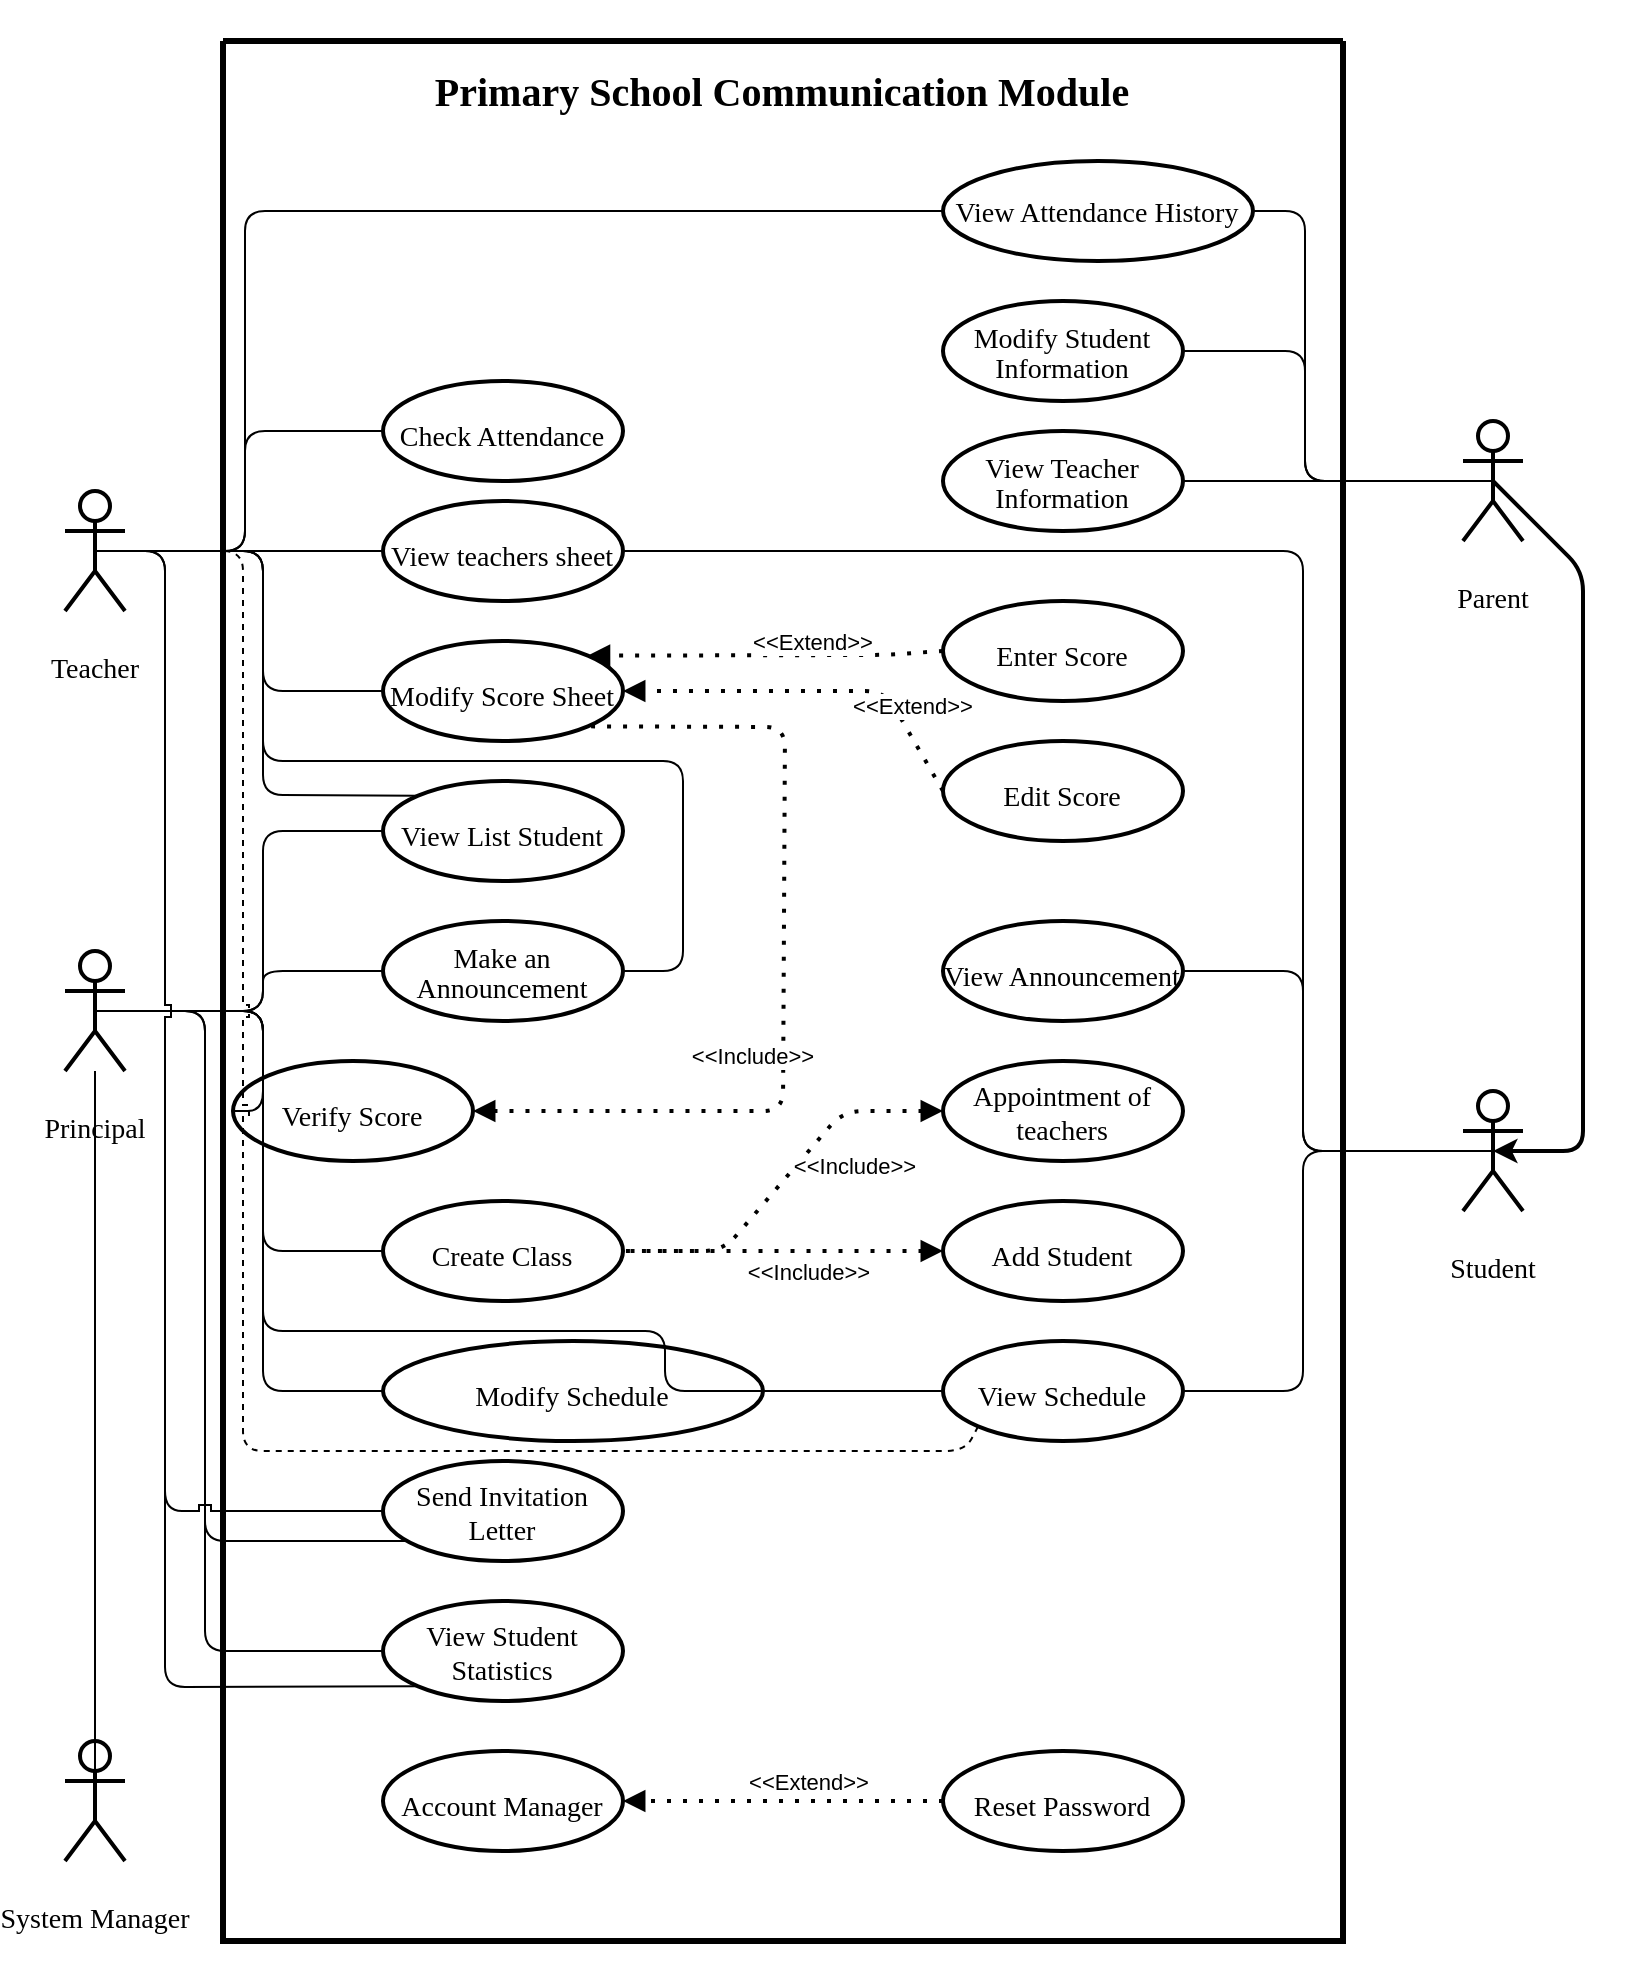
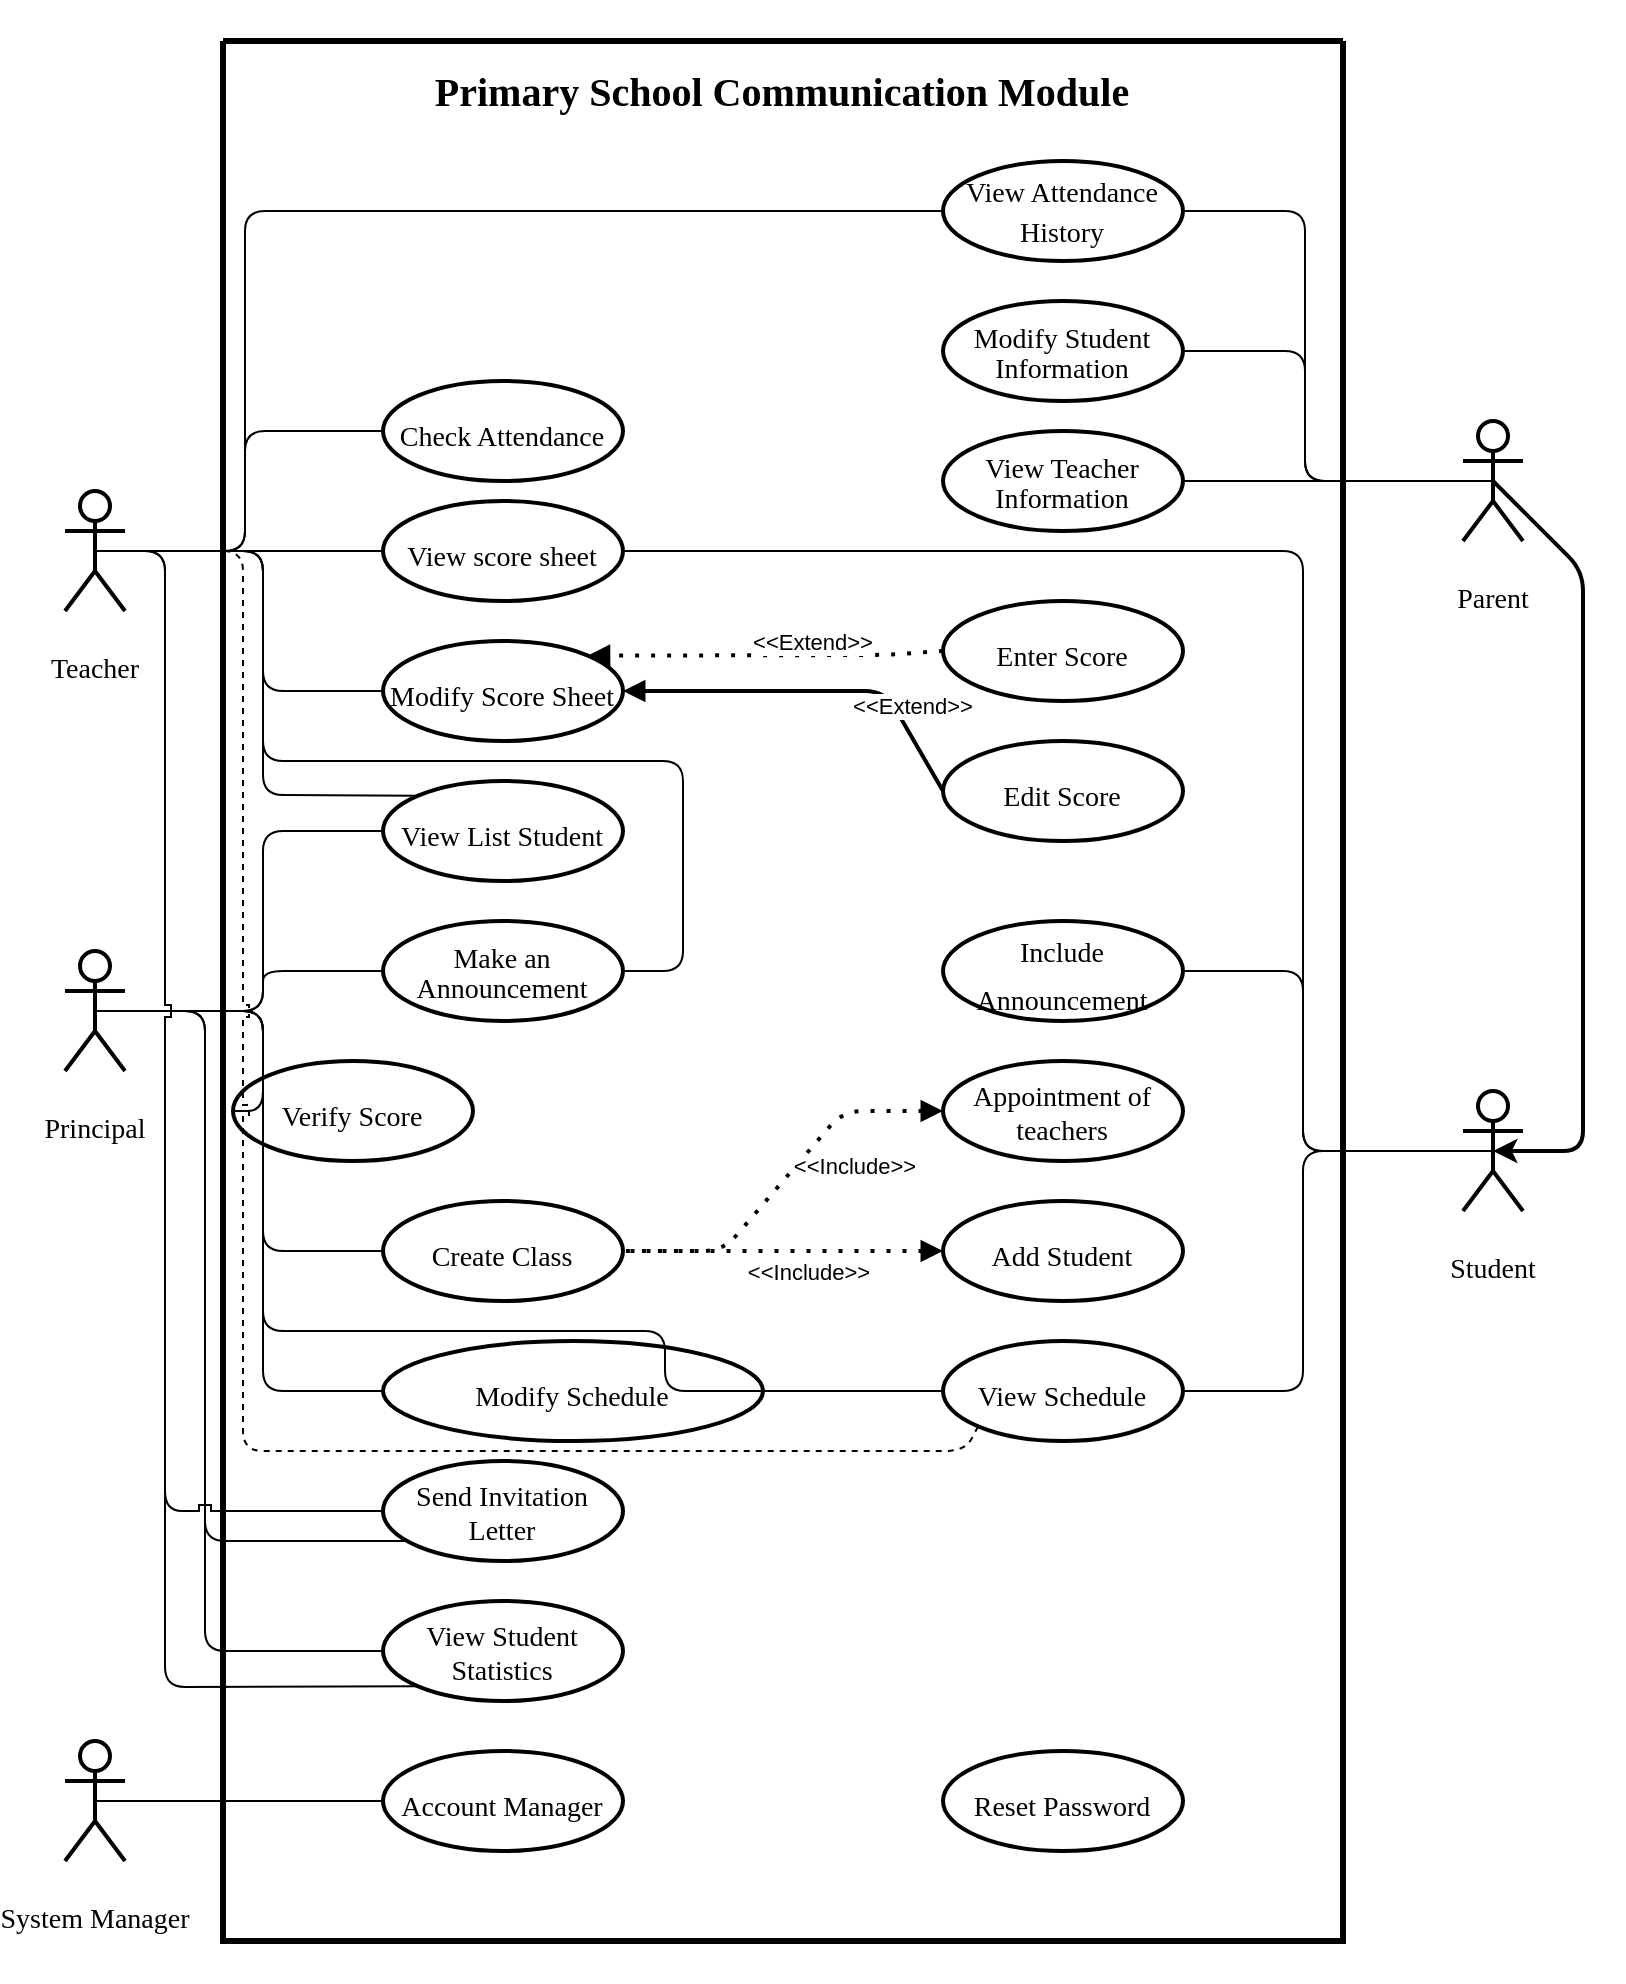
node "View Attendance History": size 310x100 -> 240x100
node "View teachers sheet": label "View teachers sheet" -> "View score sheet"
edge "Edit Score" -> "Modify Score Sheet": style dashed -> solid
node "View Announcement": label "View Announcement" -> "Include Announcement"
edge "Modify Score Sheet" -> "Verify Score": removed, label "<<Include>>"
edge "Principal" -- "System Manager": now "Account Manager" -- "System Manager"
edge "Reset Password" -> "Account Manager": removed, label "<<Extend>>"
